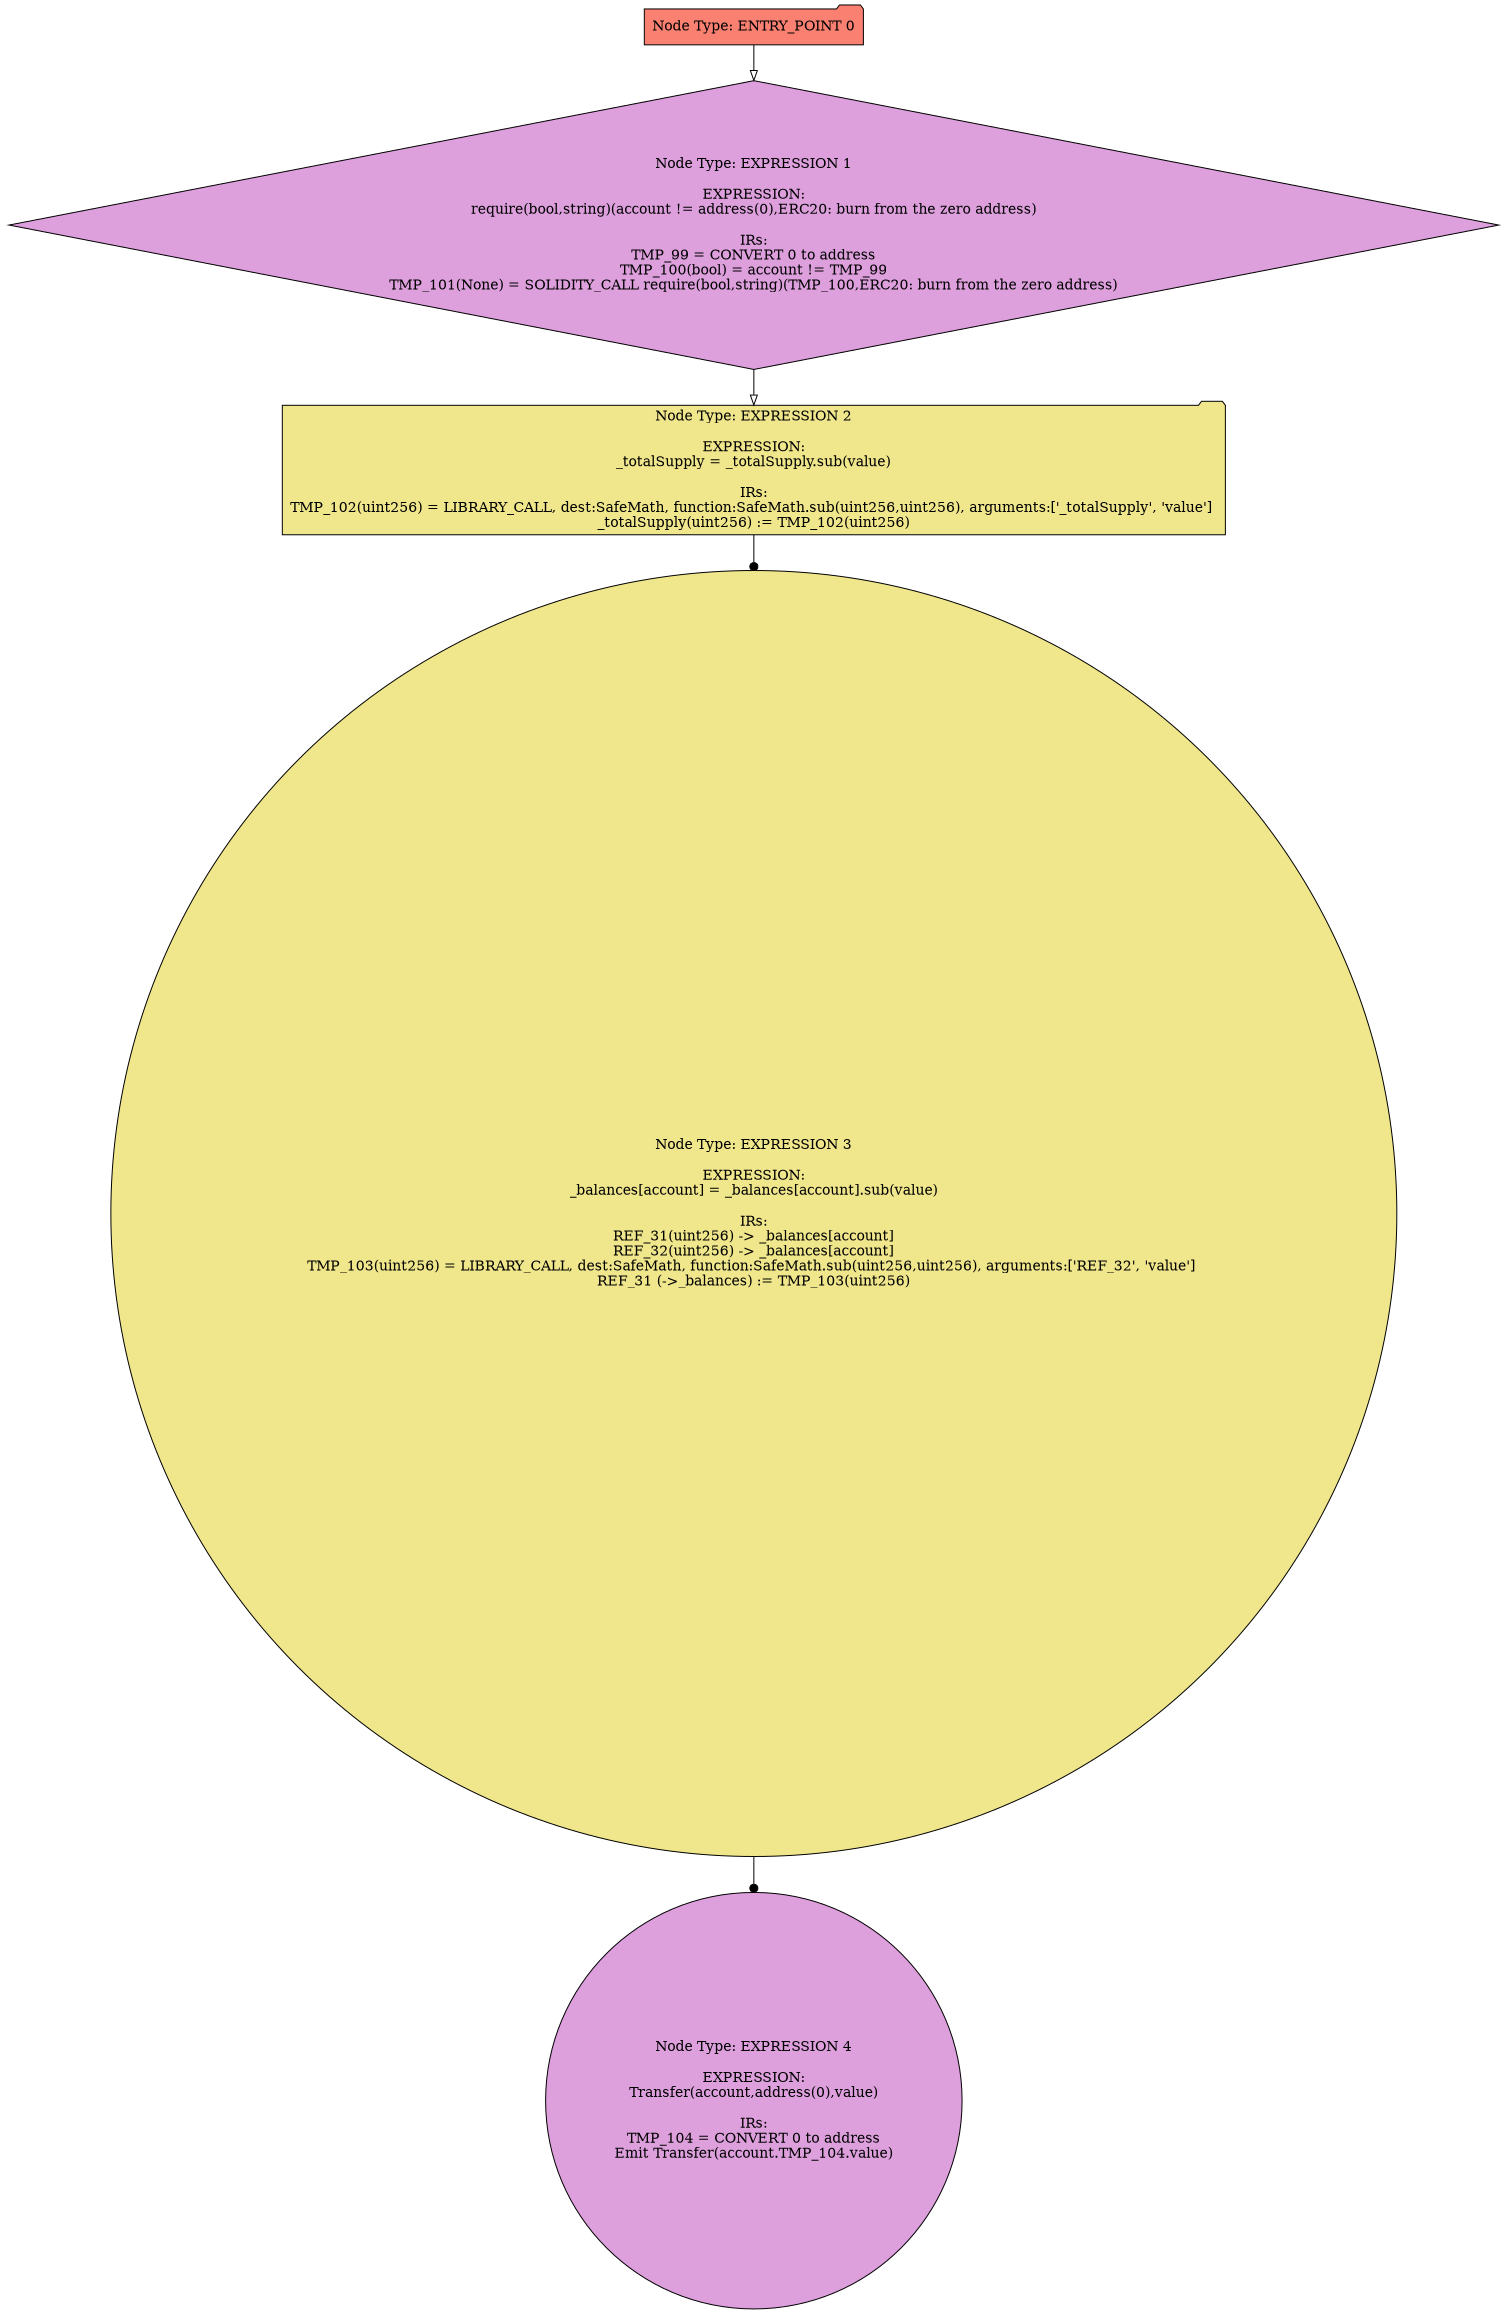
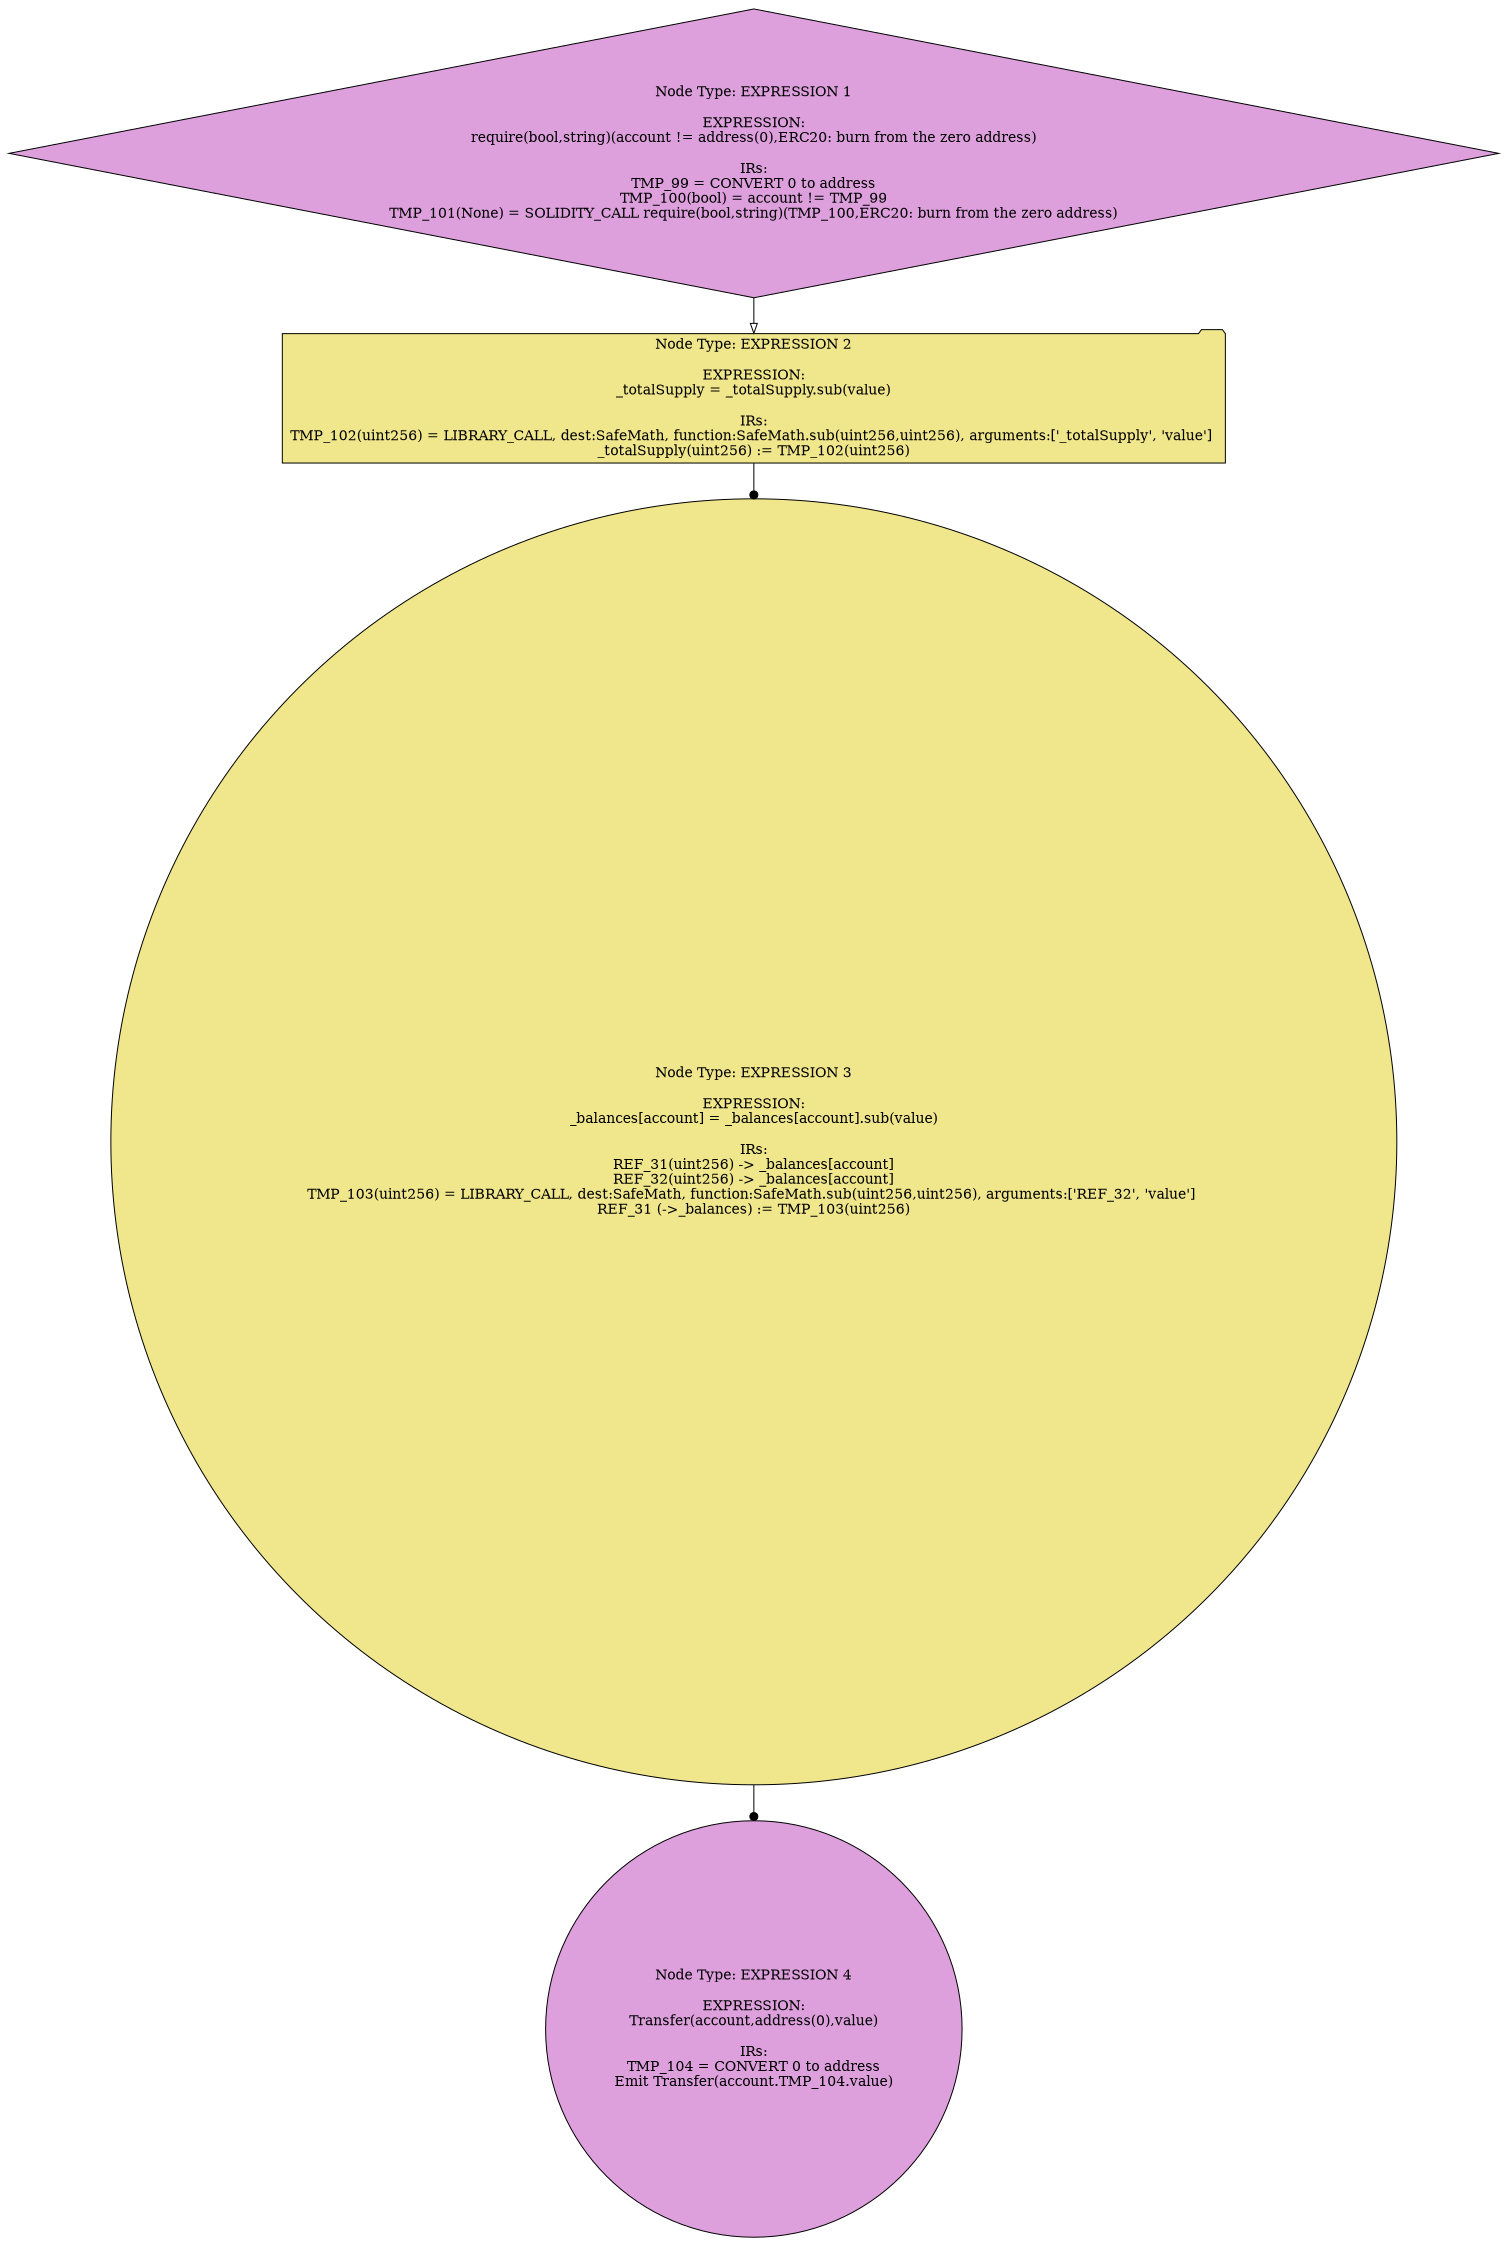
node "Node Type: ENTRY_POINT 0": removed
